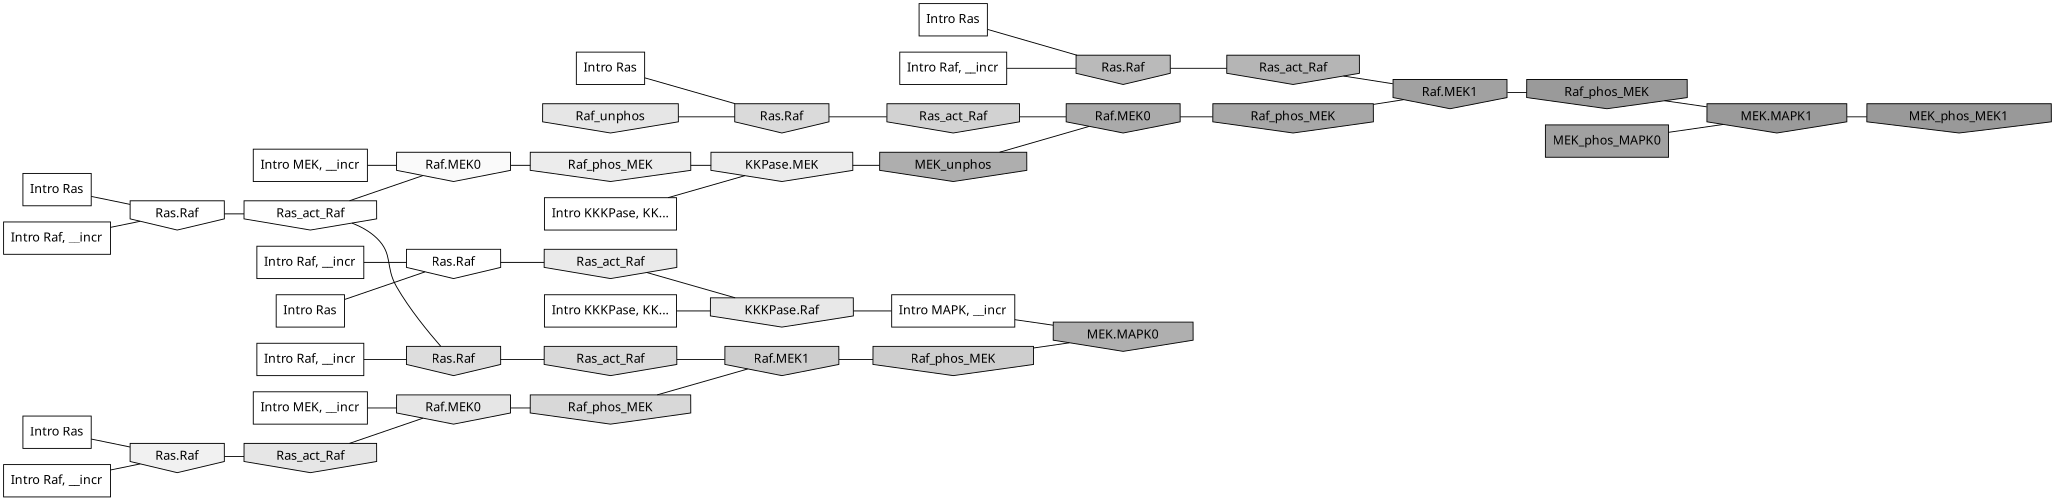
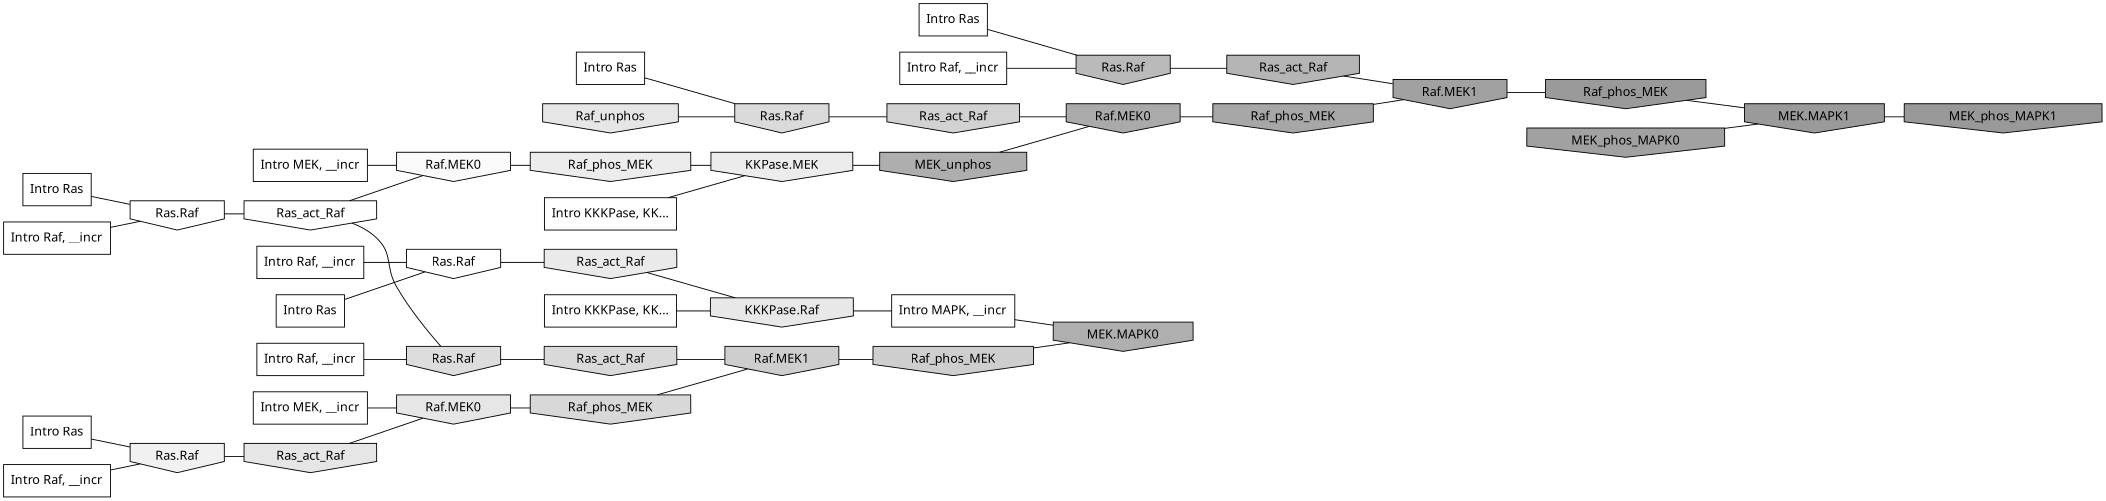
node "MEK_phos_MEK1": label "MEK_phos_MEK1" -> "MEK_phos_MAPK1"
node "MEK_phos_MAPK0": shape box -> invhouse
